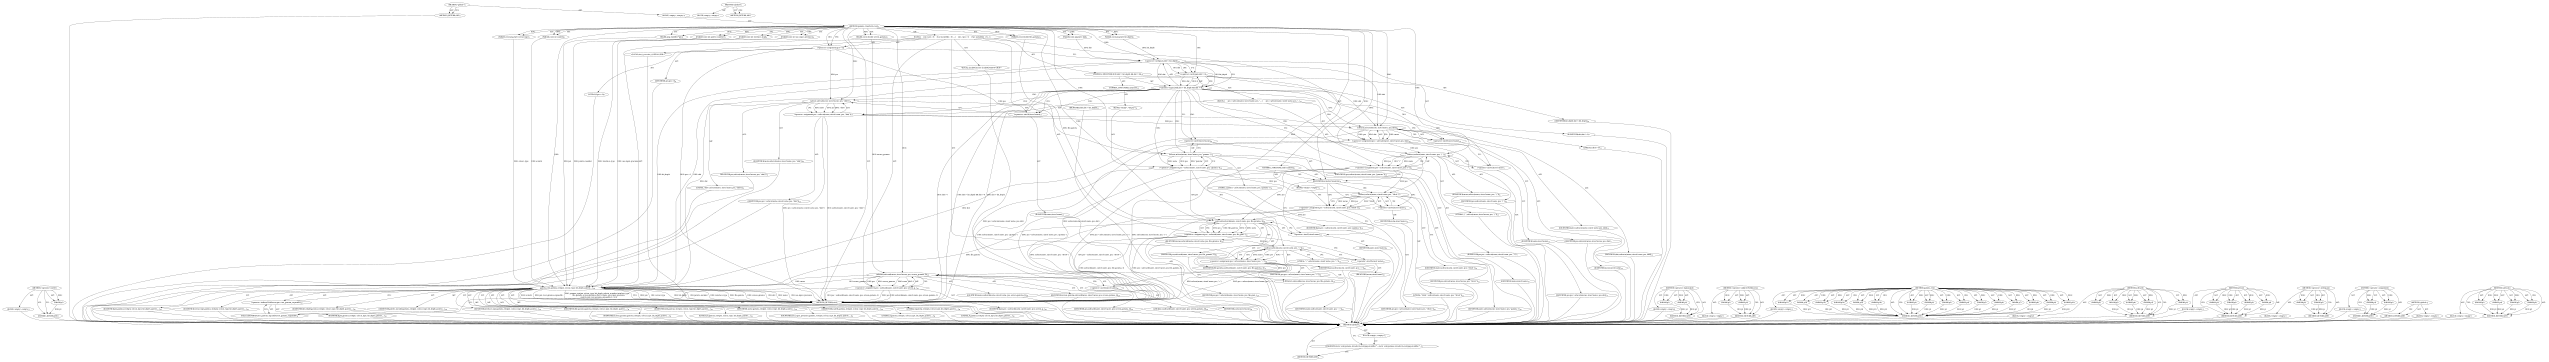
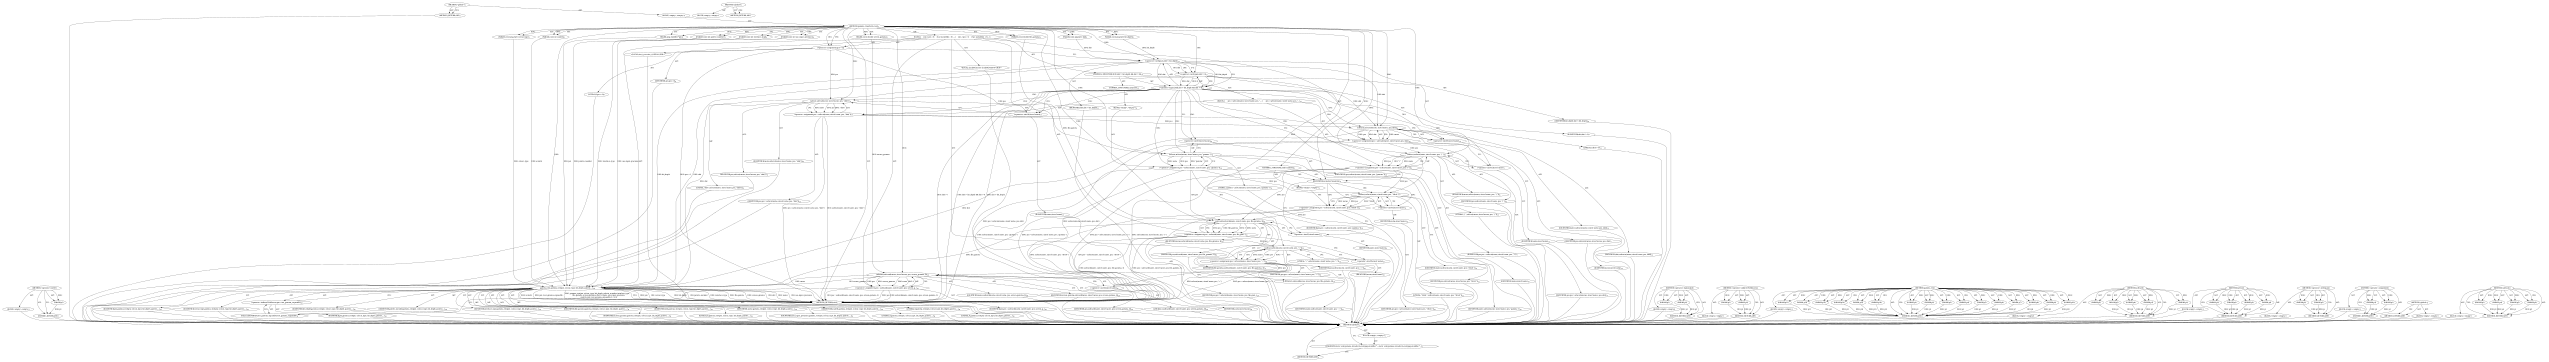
edge "(<operator>.notEquals,sbit != bit_depth)" -> "(IDENTIFIER,sbit,sbit != bit_depth)": added, label "AST:"
